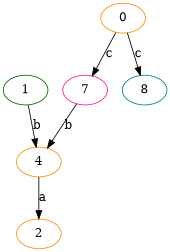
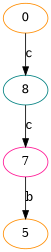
edge "0" -> "7": now "8" -> "7"
node "1": removed
node "4": label "4" -> "5"
node "2": removed
